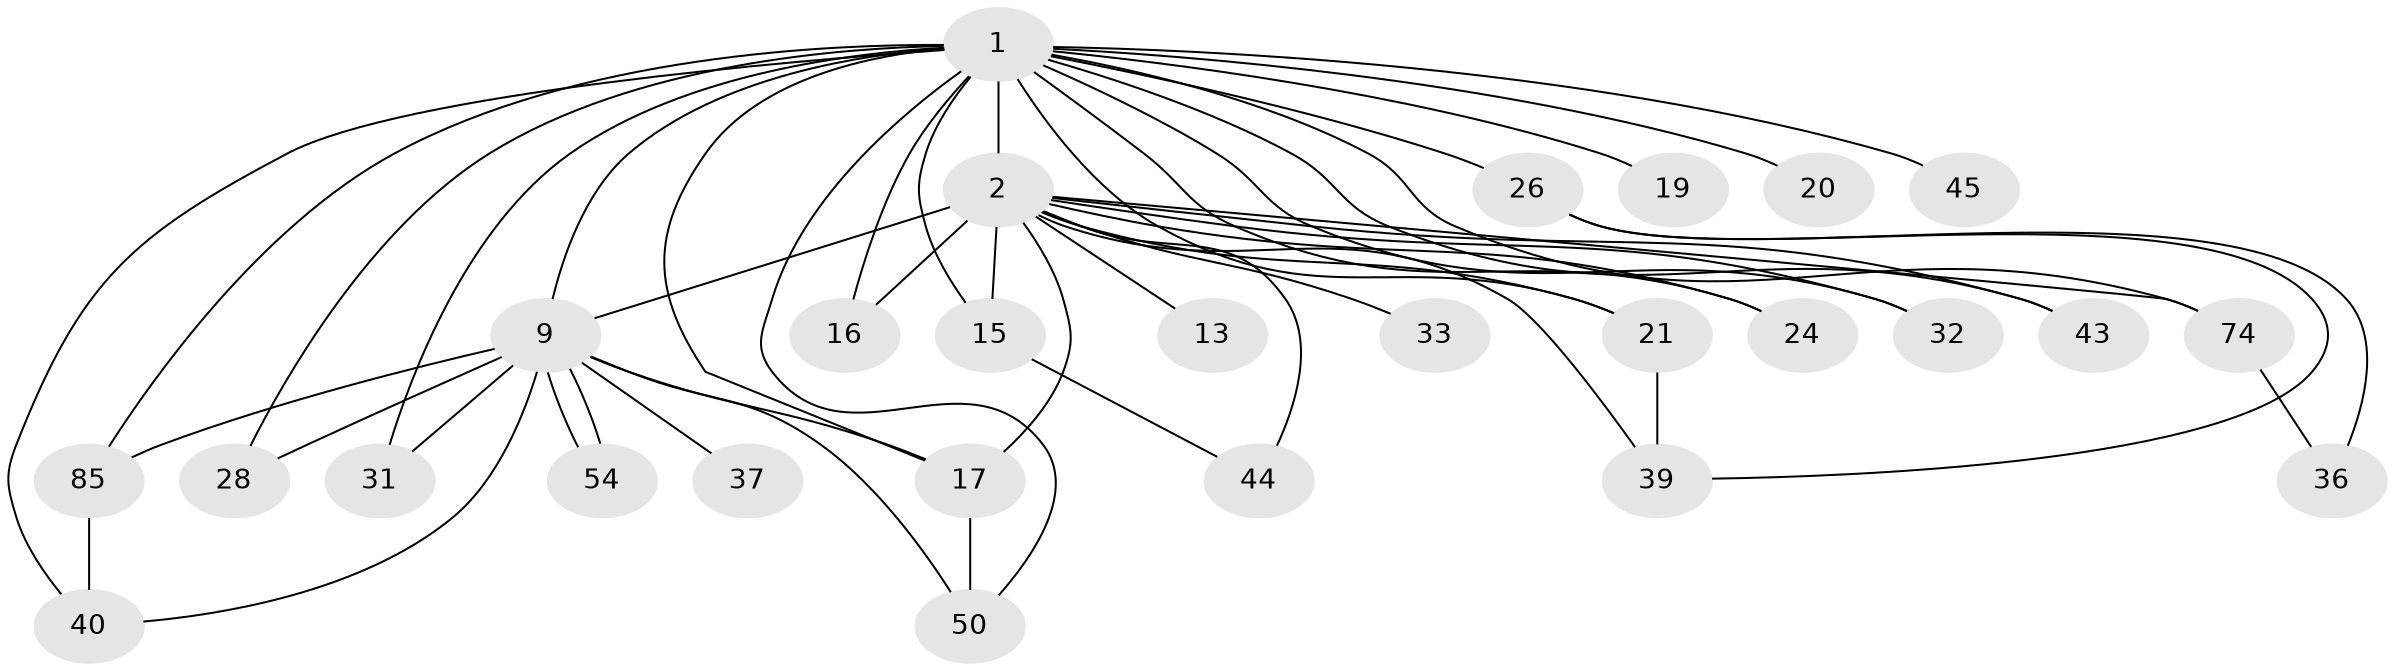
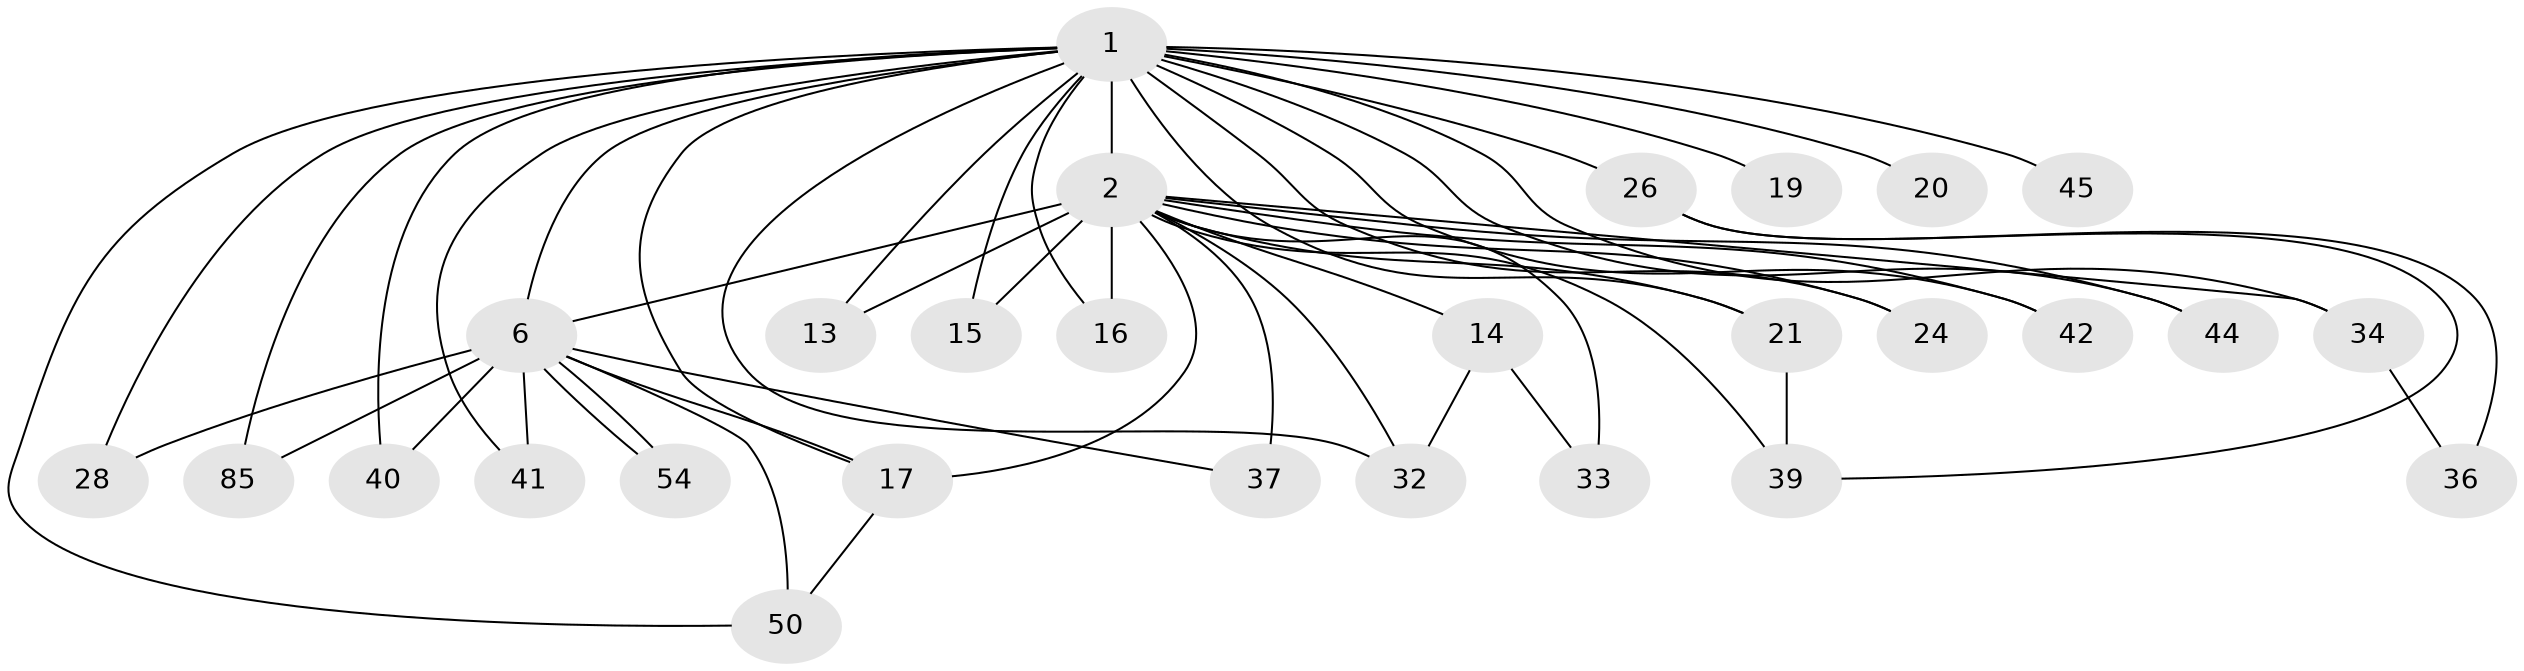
edge "1" -- "13": added
edge "2" -- "37": added
node "9": label "9" -> "6"
node "14": added
node "43": label "43" -> "42"
node "74": label "74" -> "34"
edge "15" -- "44": now "1" -- "44"
node "31": label "31" -> "41"
edge "85" -- "40": removed
